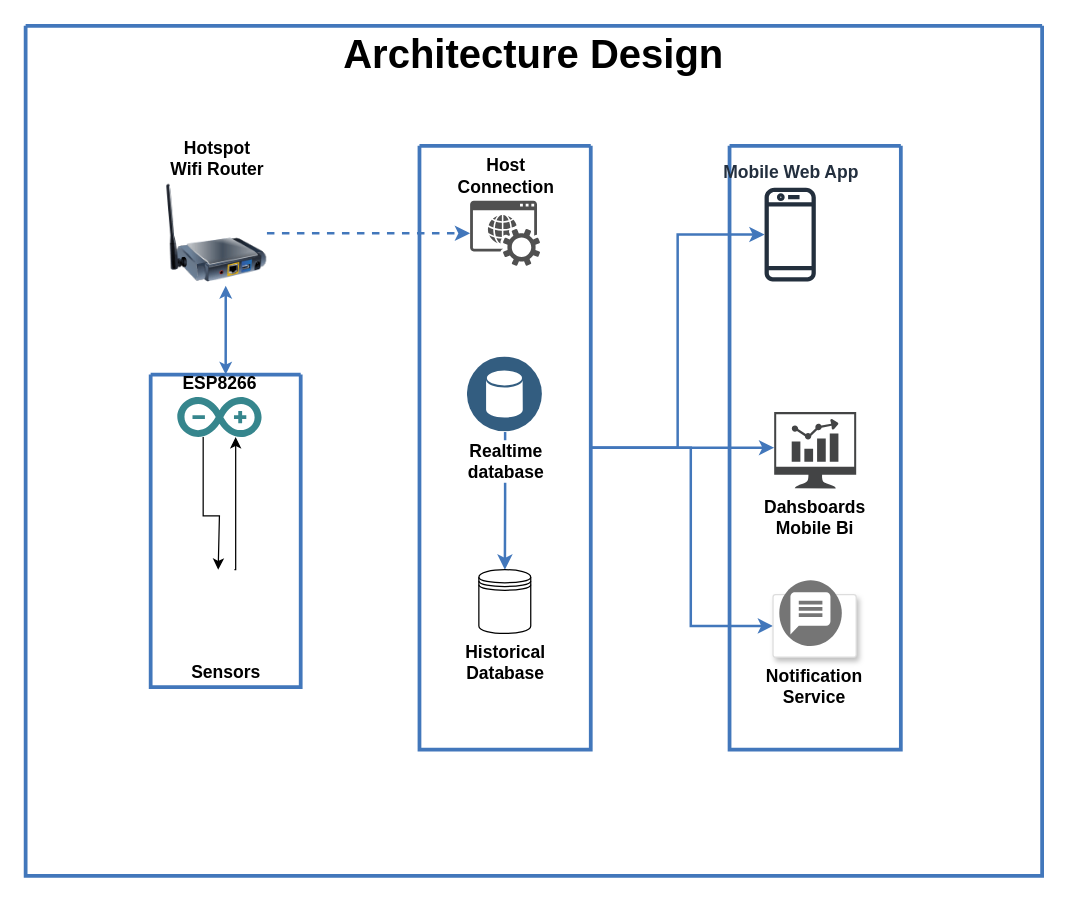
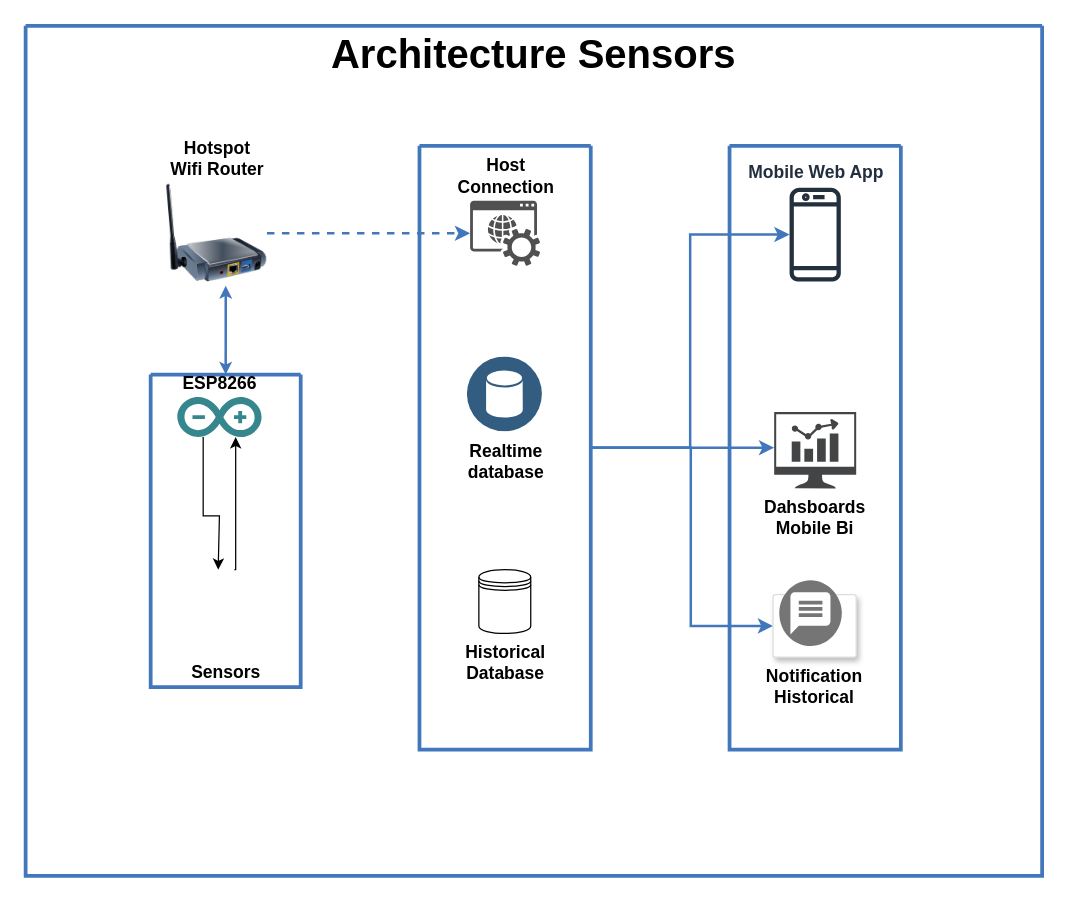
node "Architecture Design": label "Architecture Design" -> "Architecture Sensors"
node "Mobile Web App": moved (790, 234) -> (815, 234)
edge "Realtime database" -> "Historical Database": removed
node "Notification Service": label "Notification Service" -> "Notification Historical"
